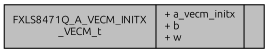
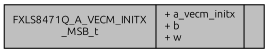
node "FXLS8471Q_A_VECM_INITX": text "_VECM_t" -> "_MSB_t"
